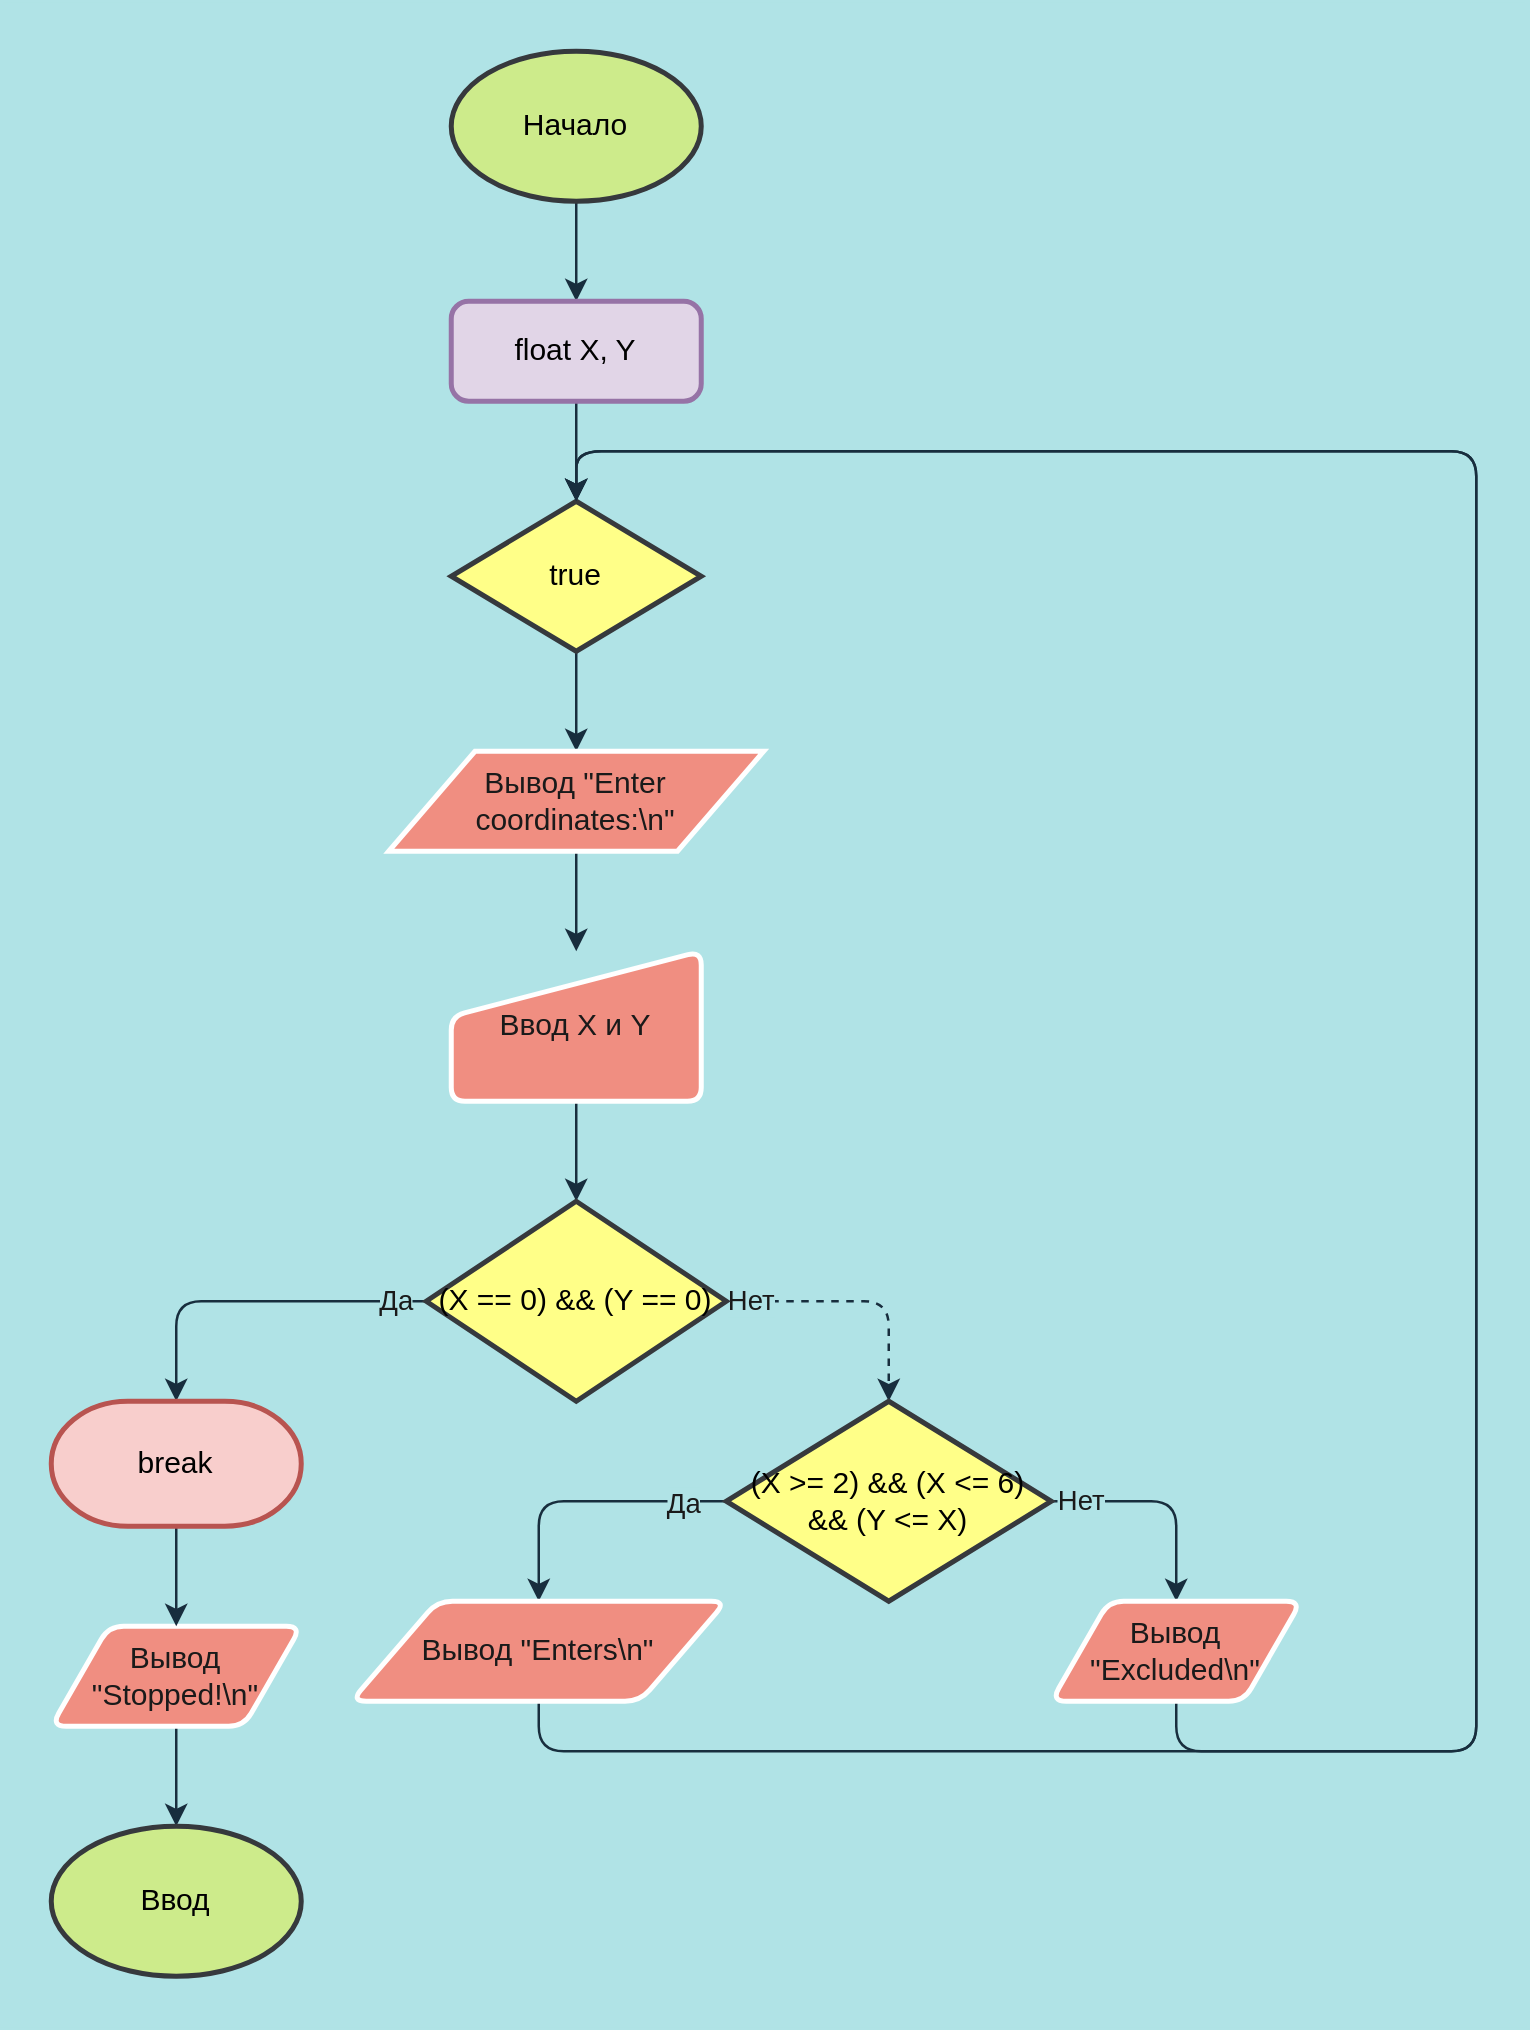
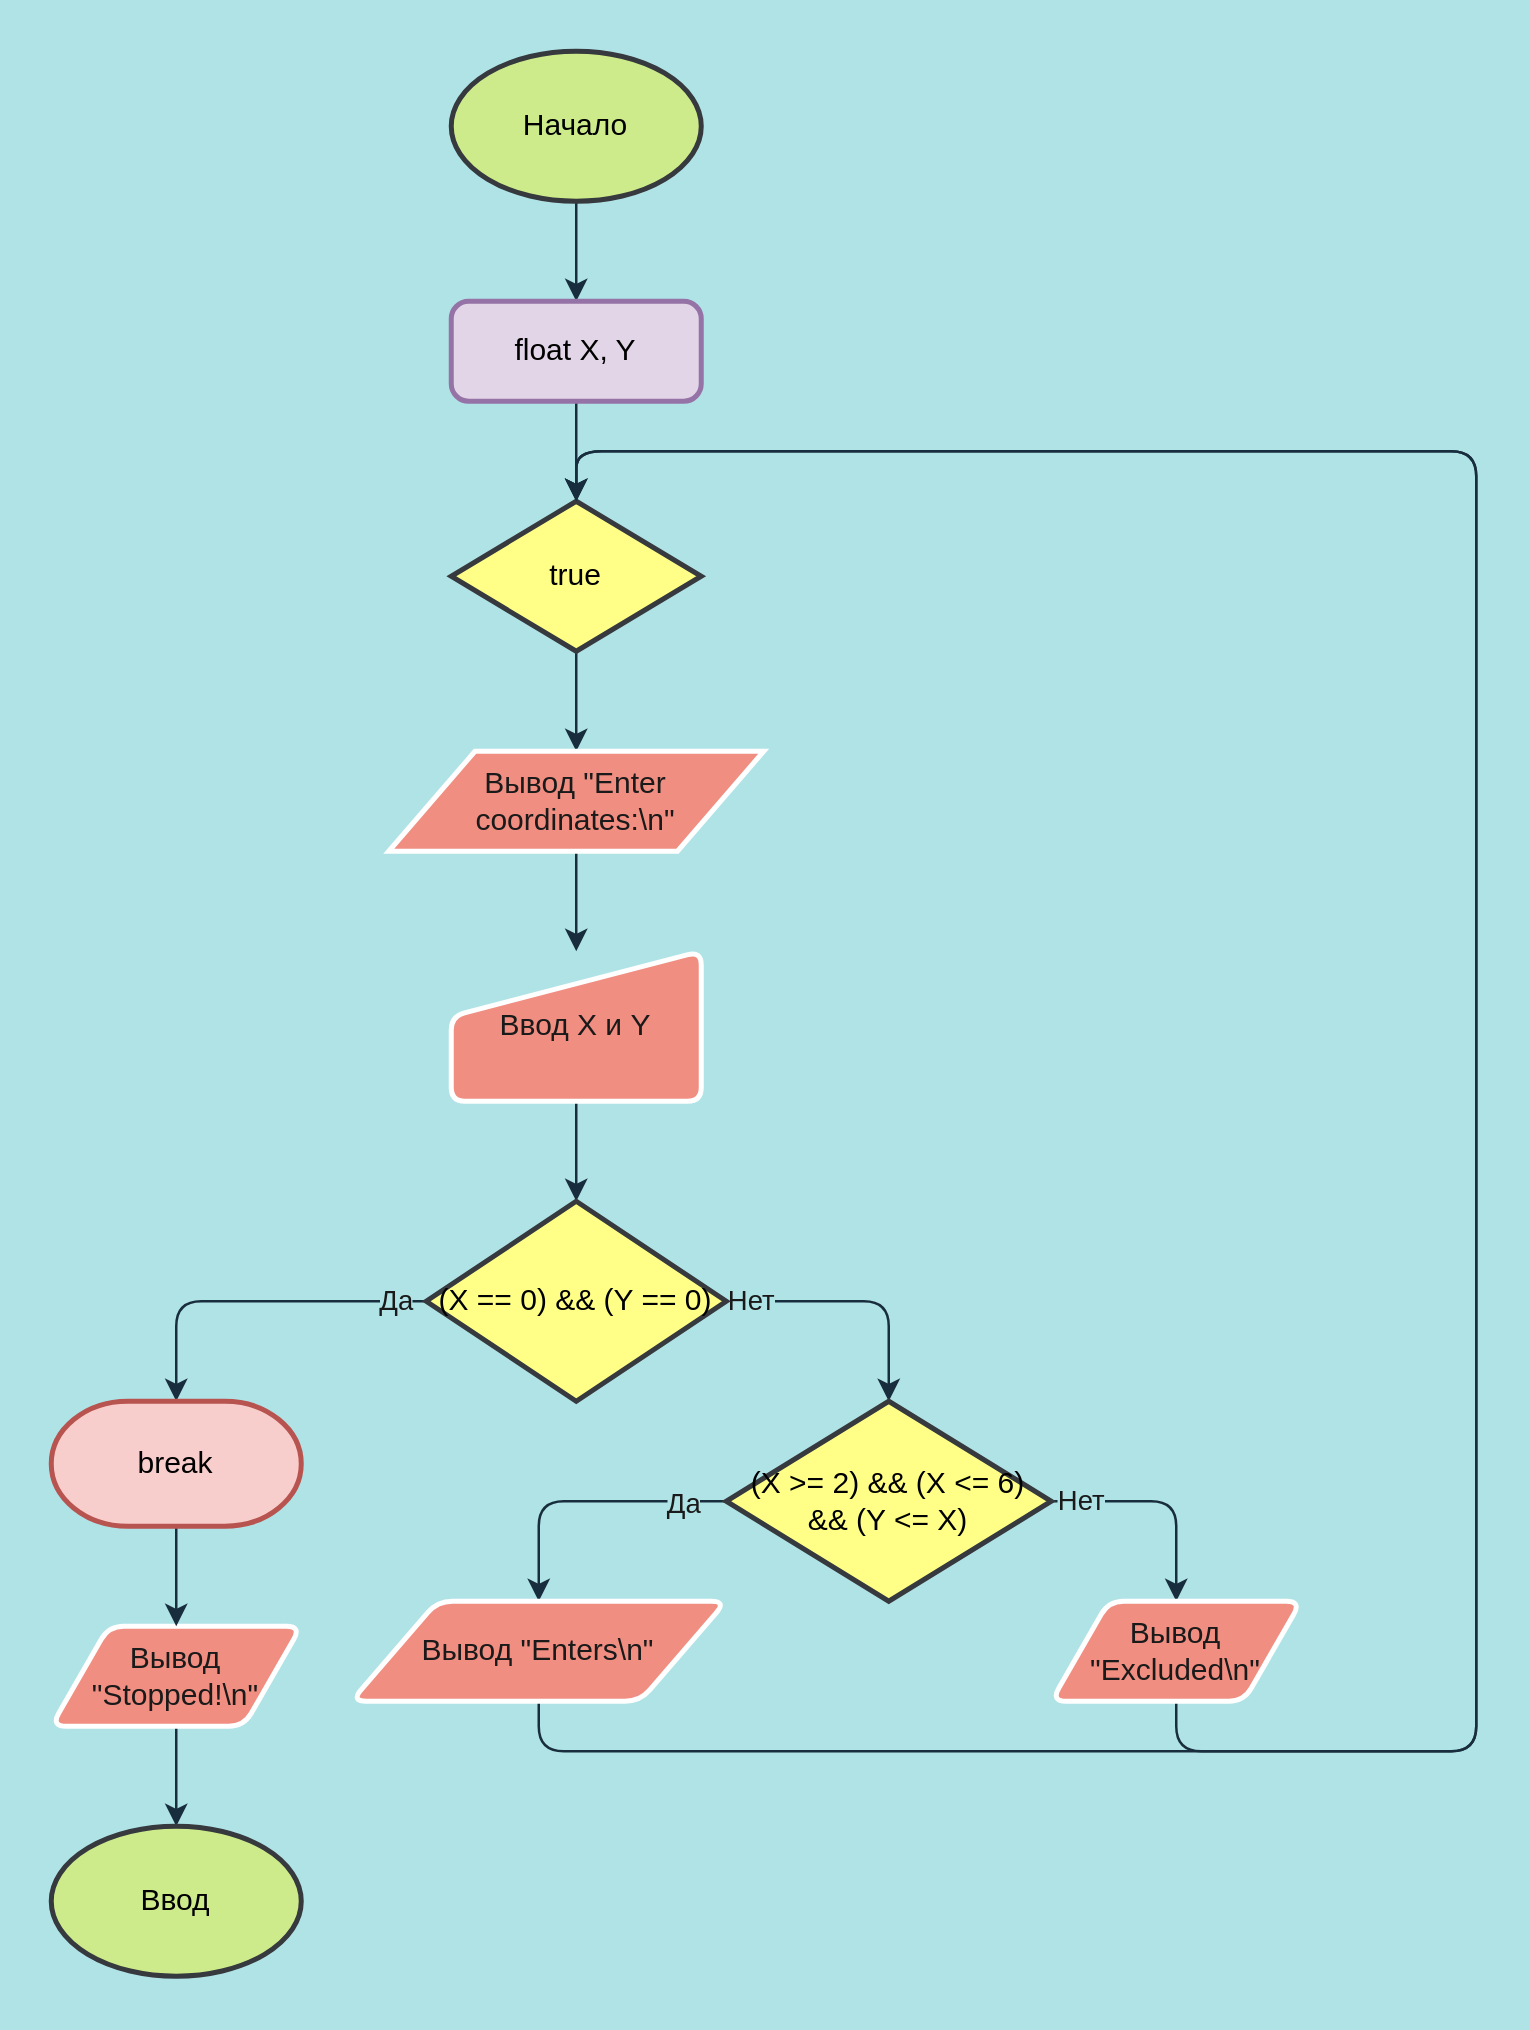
edge "(X == 0) && (Y == 0)" -> "(X >= 2) && (X <= 6) && (Y <= X)": style dashed -> solid
